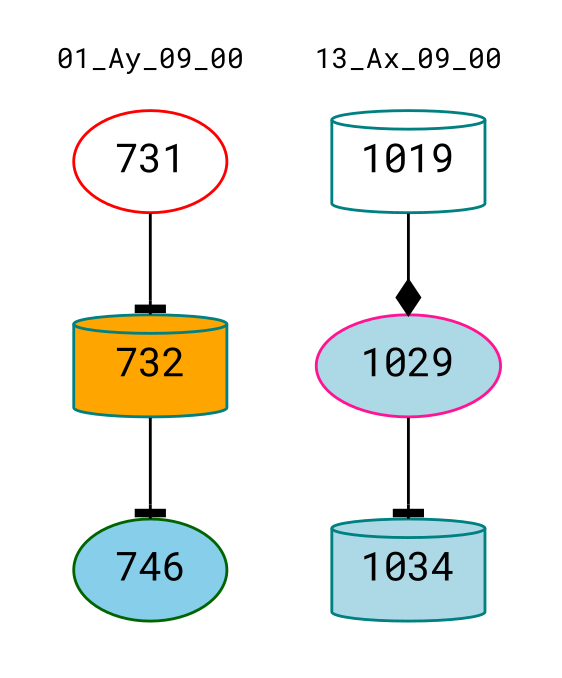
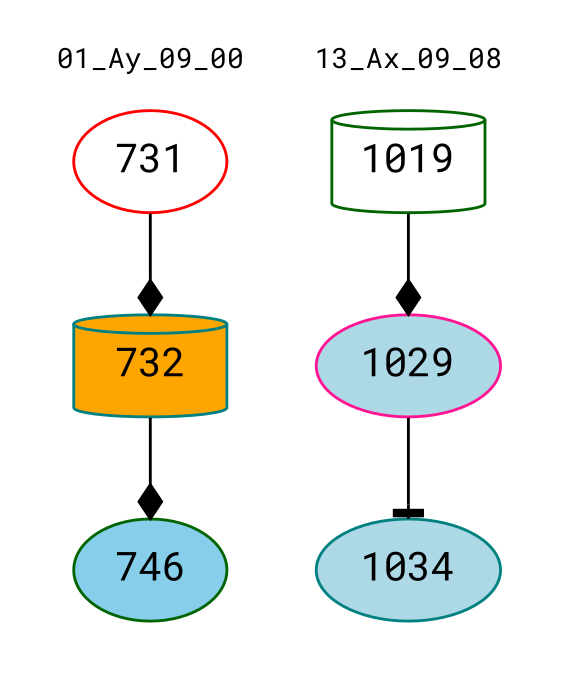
cluster "13_Ax_09_00": label "13_Ax_09_00" -> "13_Ax_09_08"
node "1019": color teal -> darkgreen
edge "731" -> "732": arrowhead tee -> diamond
edge "732" -> "746": arrowhead tee -> diamond
node "1034": shape cylinder -> ellipse
